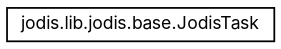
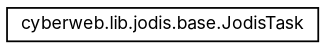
node "jodis.lib.jodis.base.JodisTask": label "jodis.lib.jodis.base.JodisTask" -> "cyberweb.lib.jodis.base.JodisTask"
